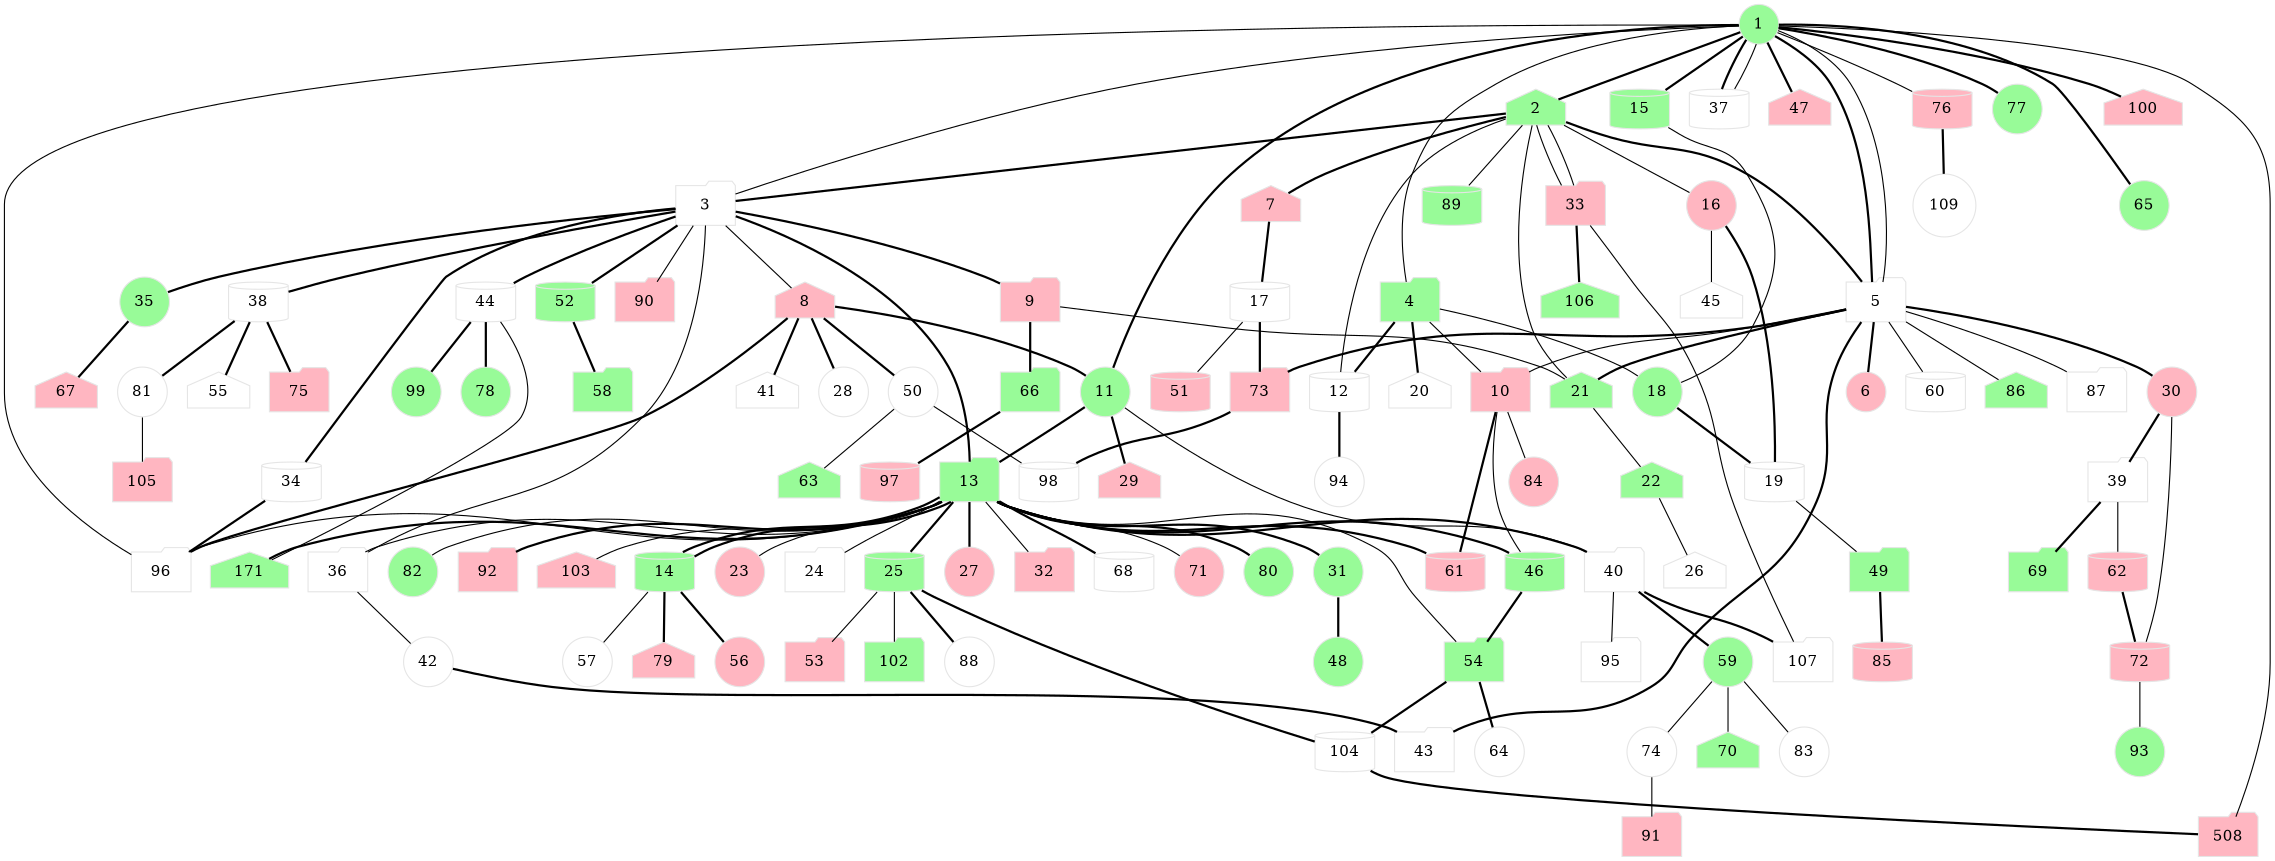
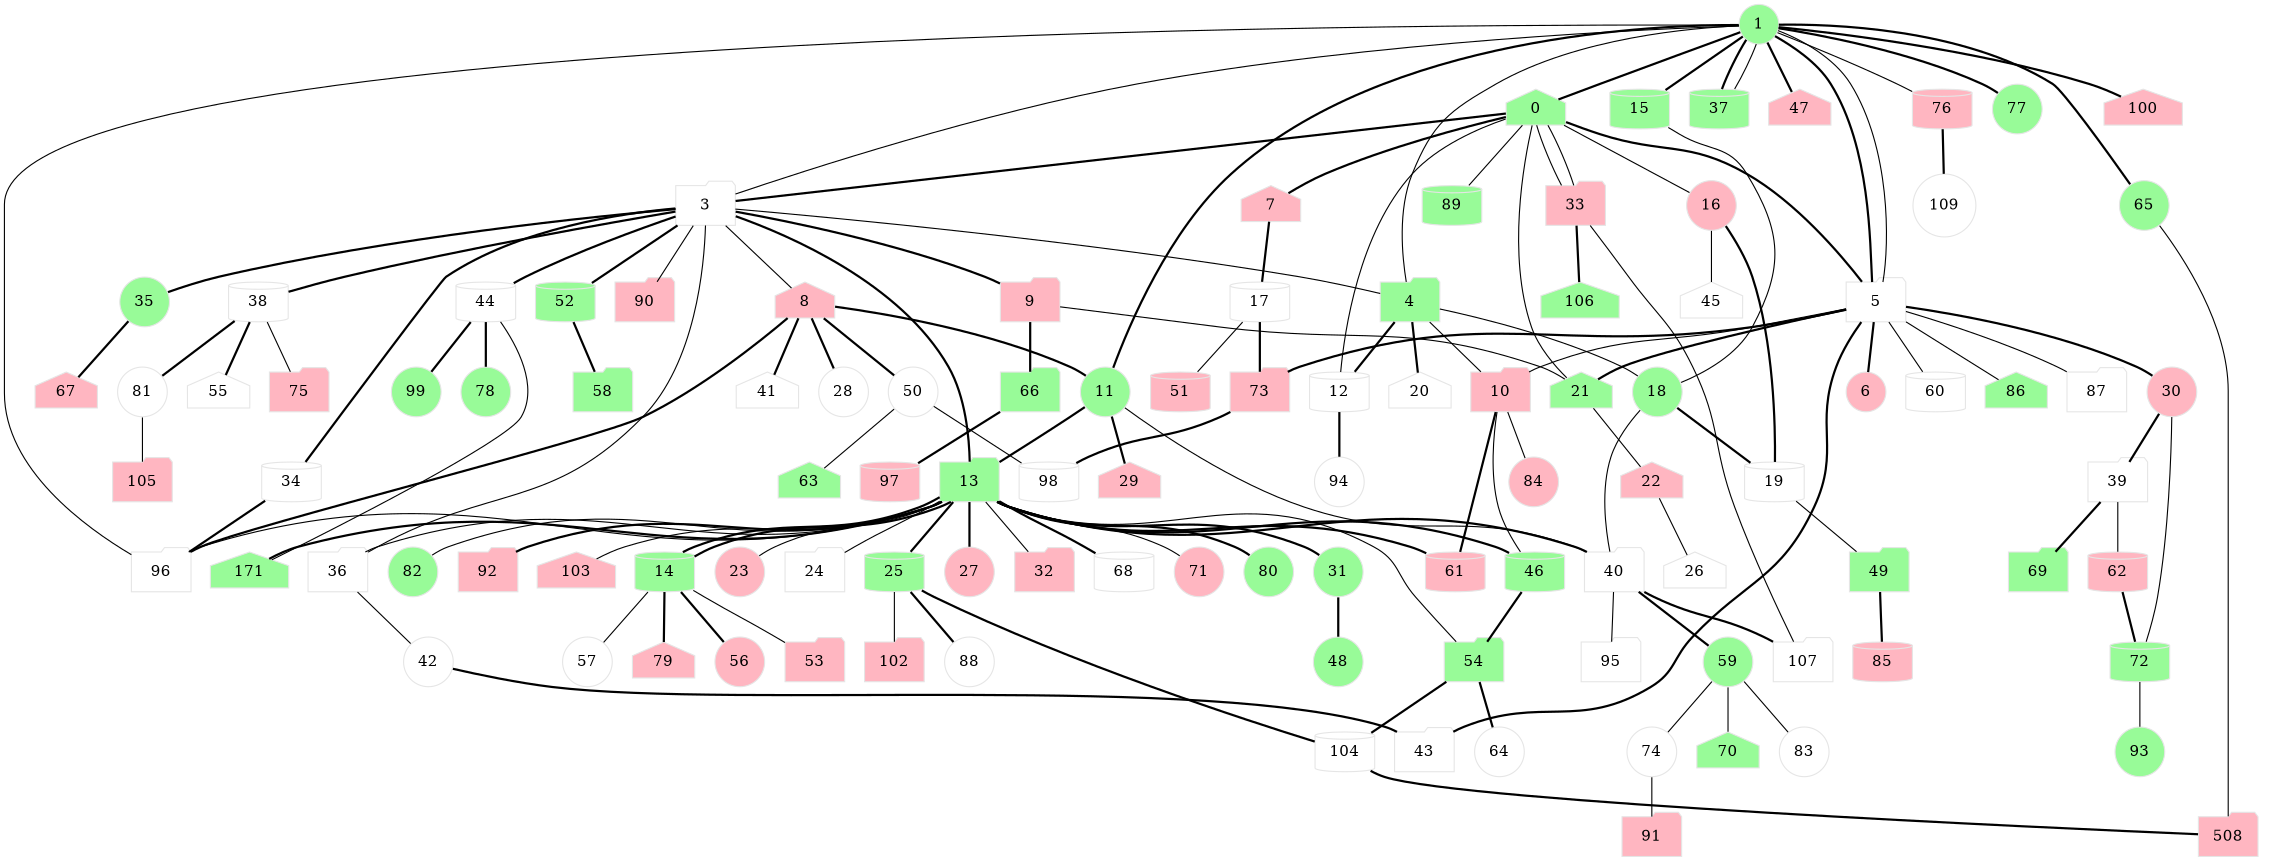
node "2": label "2" -> "0"
node "37": fillcolor white -> palegreen
edge "1" -- "508": now "65" -- "508"
edge "3" -- "4": added
edge "38" -- "75": style bold -> solid
edge "18" -- "40": added
node "22": fillcolor palegreen -> lightpink
edge "25" -- "53": now "14" -- "53"
node "102": fillcolor palegreen -> lightpink
node "72": fillcolor lightpink -> palegreen
